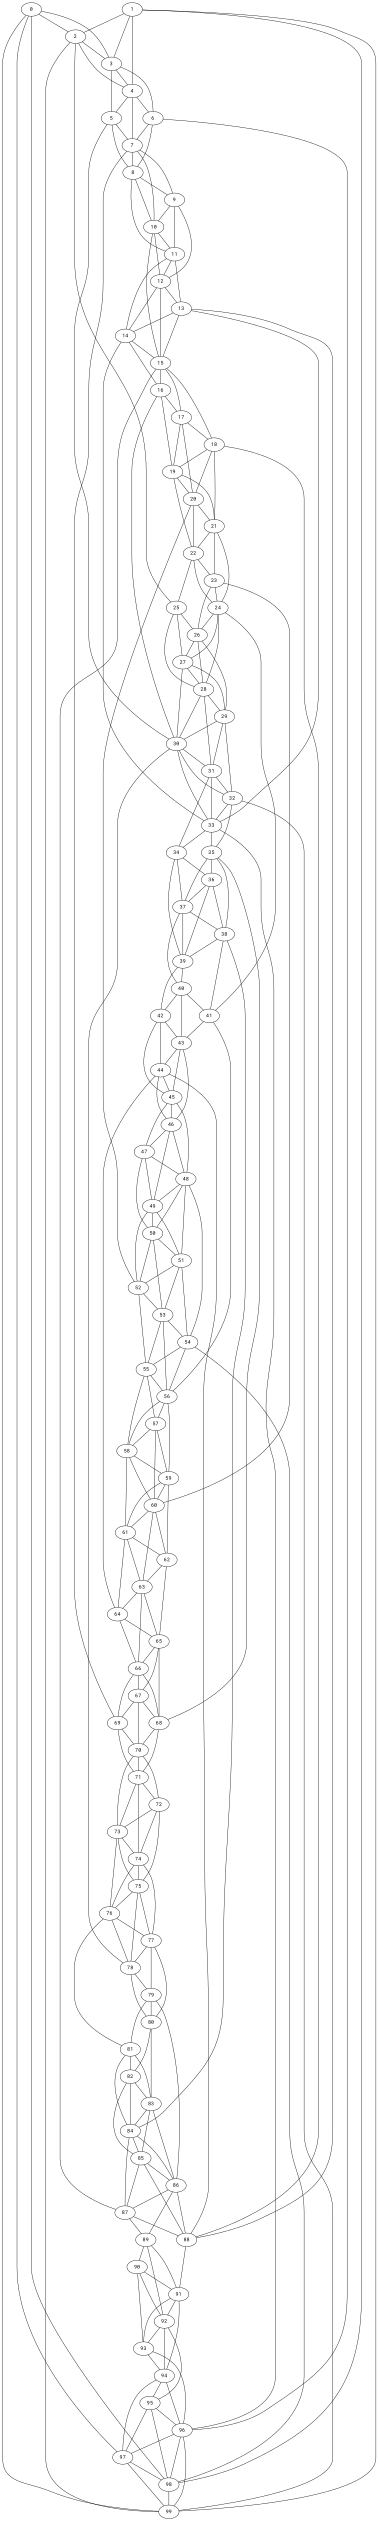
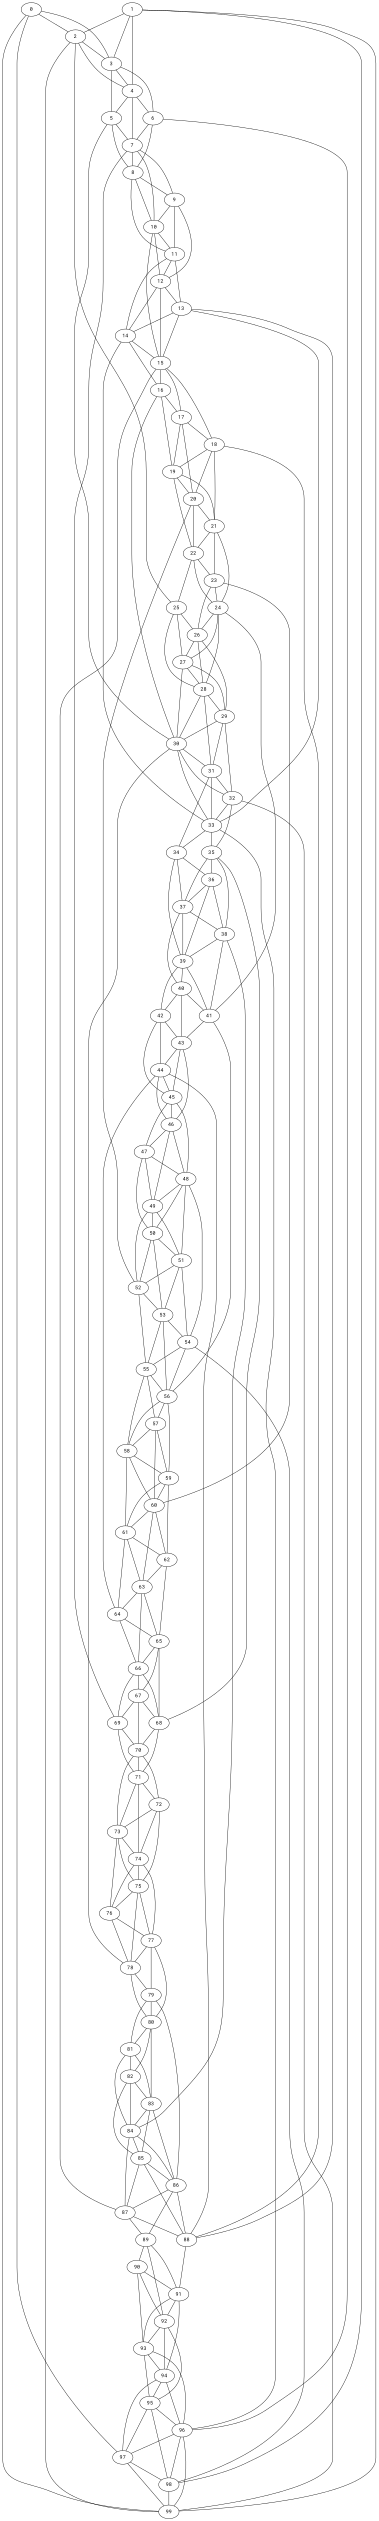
edge "39" -- "41": added
edge "0" -- "98": removed
edge "76" -- "81": now "80" -- "81"
edge "93" -- "95": added
